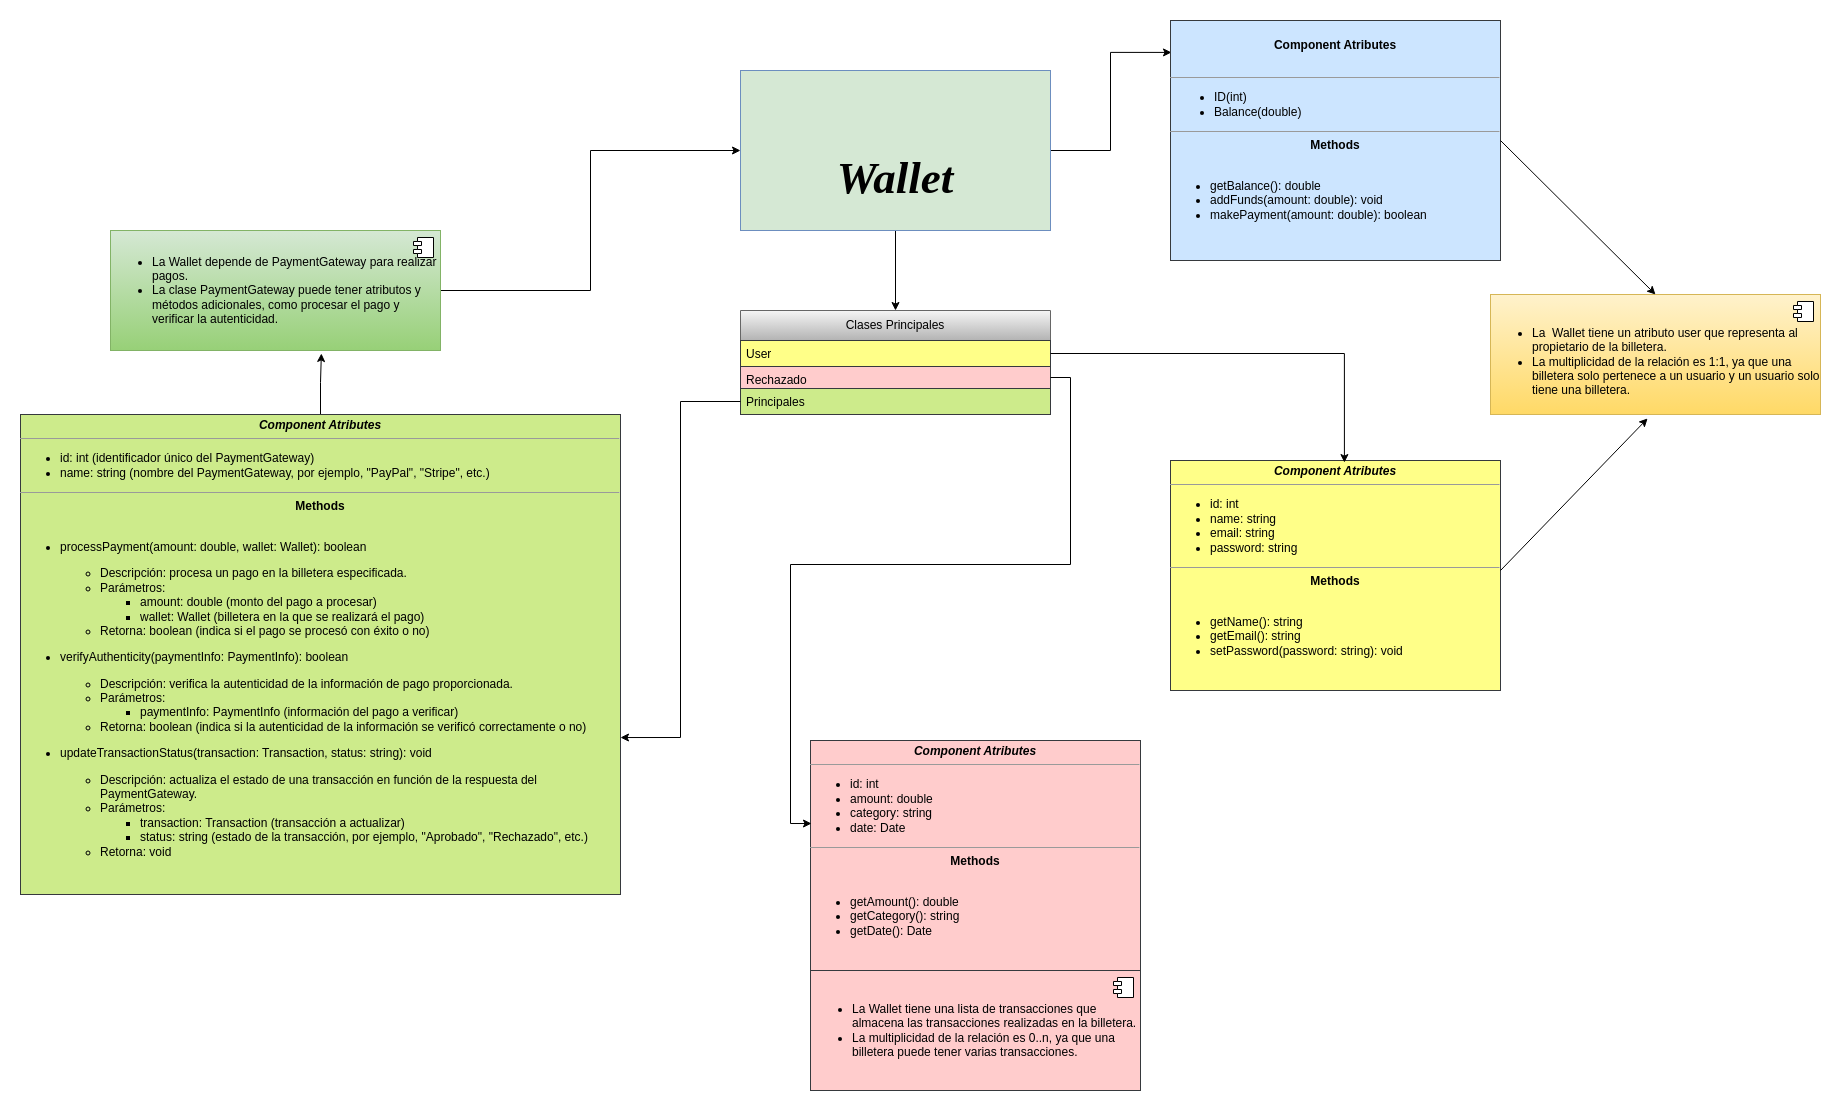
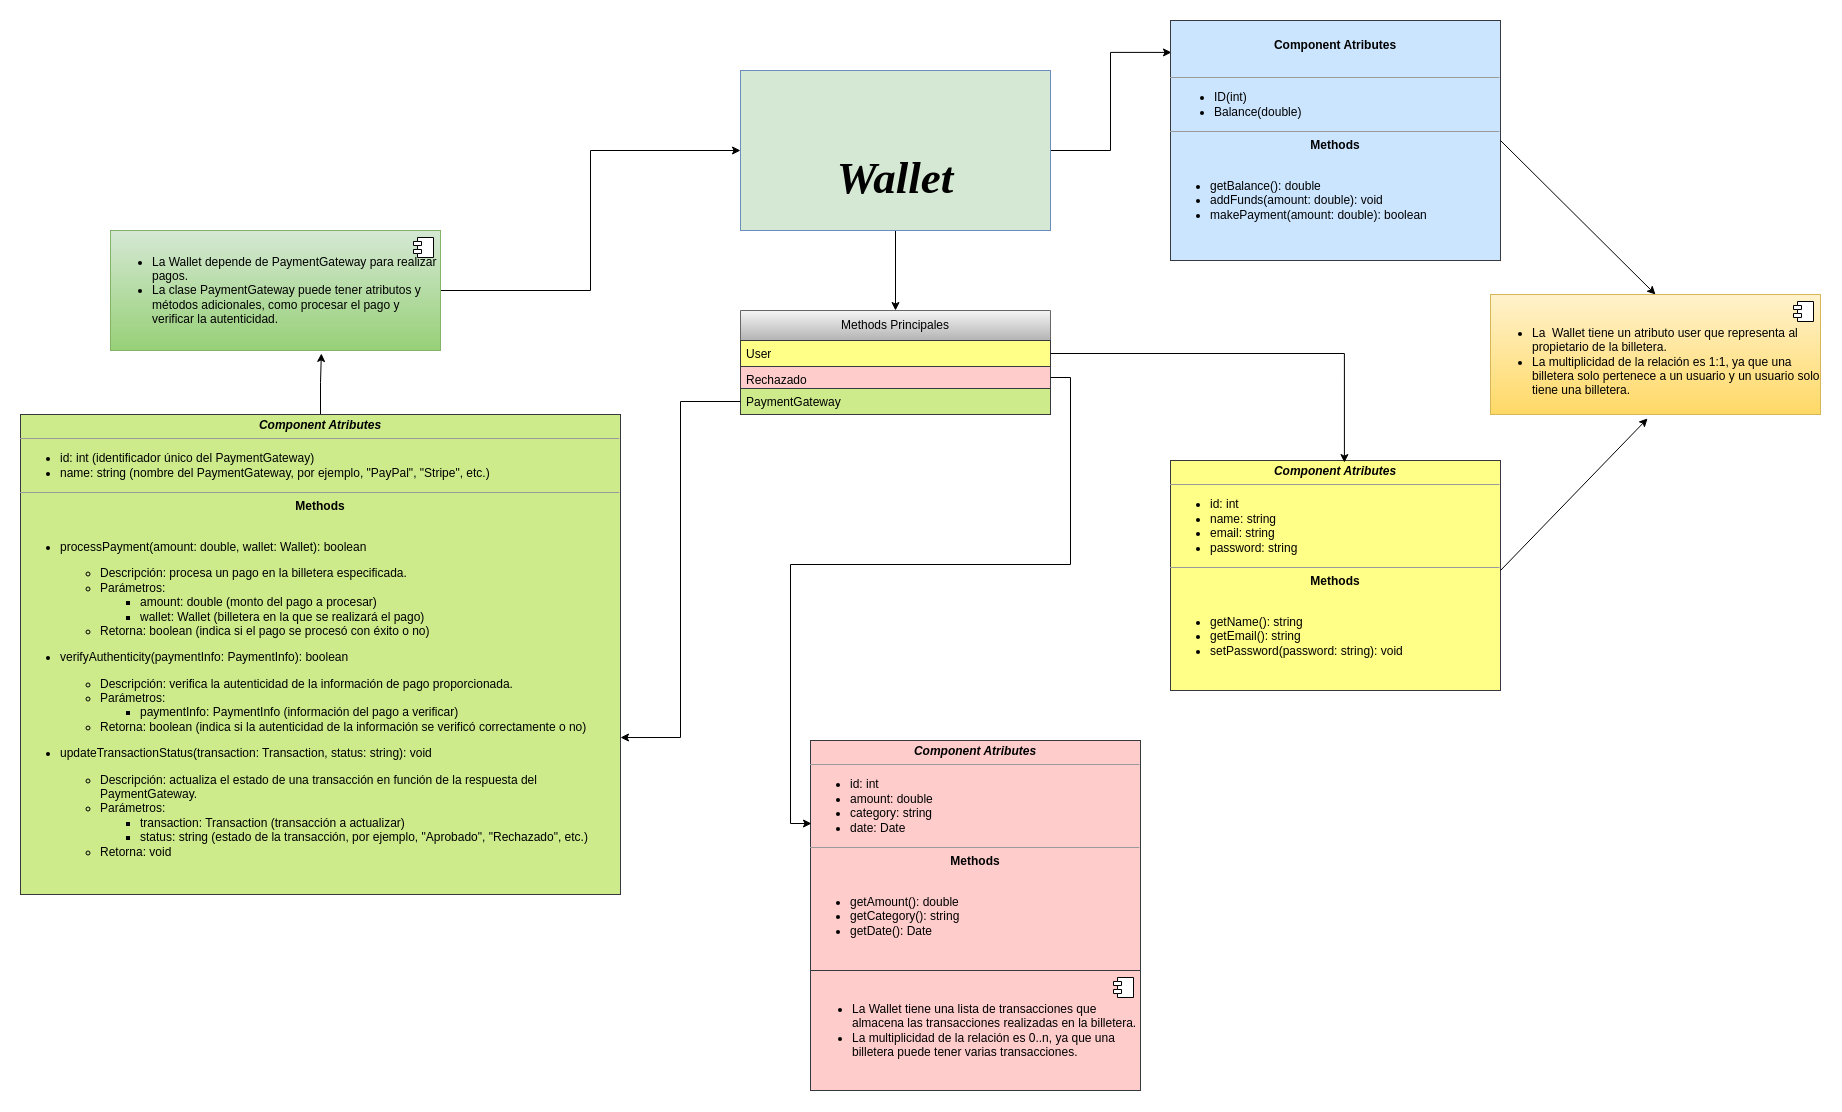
node "Clases Principales": label "Clases Principales" -> "Methods Principales"
node "Principales": label "Principales" -> "PaymentGateway"
